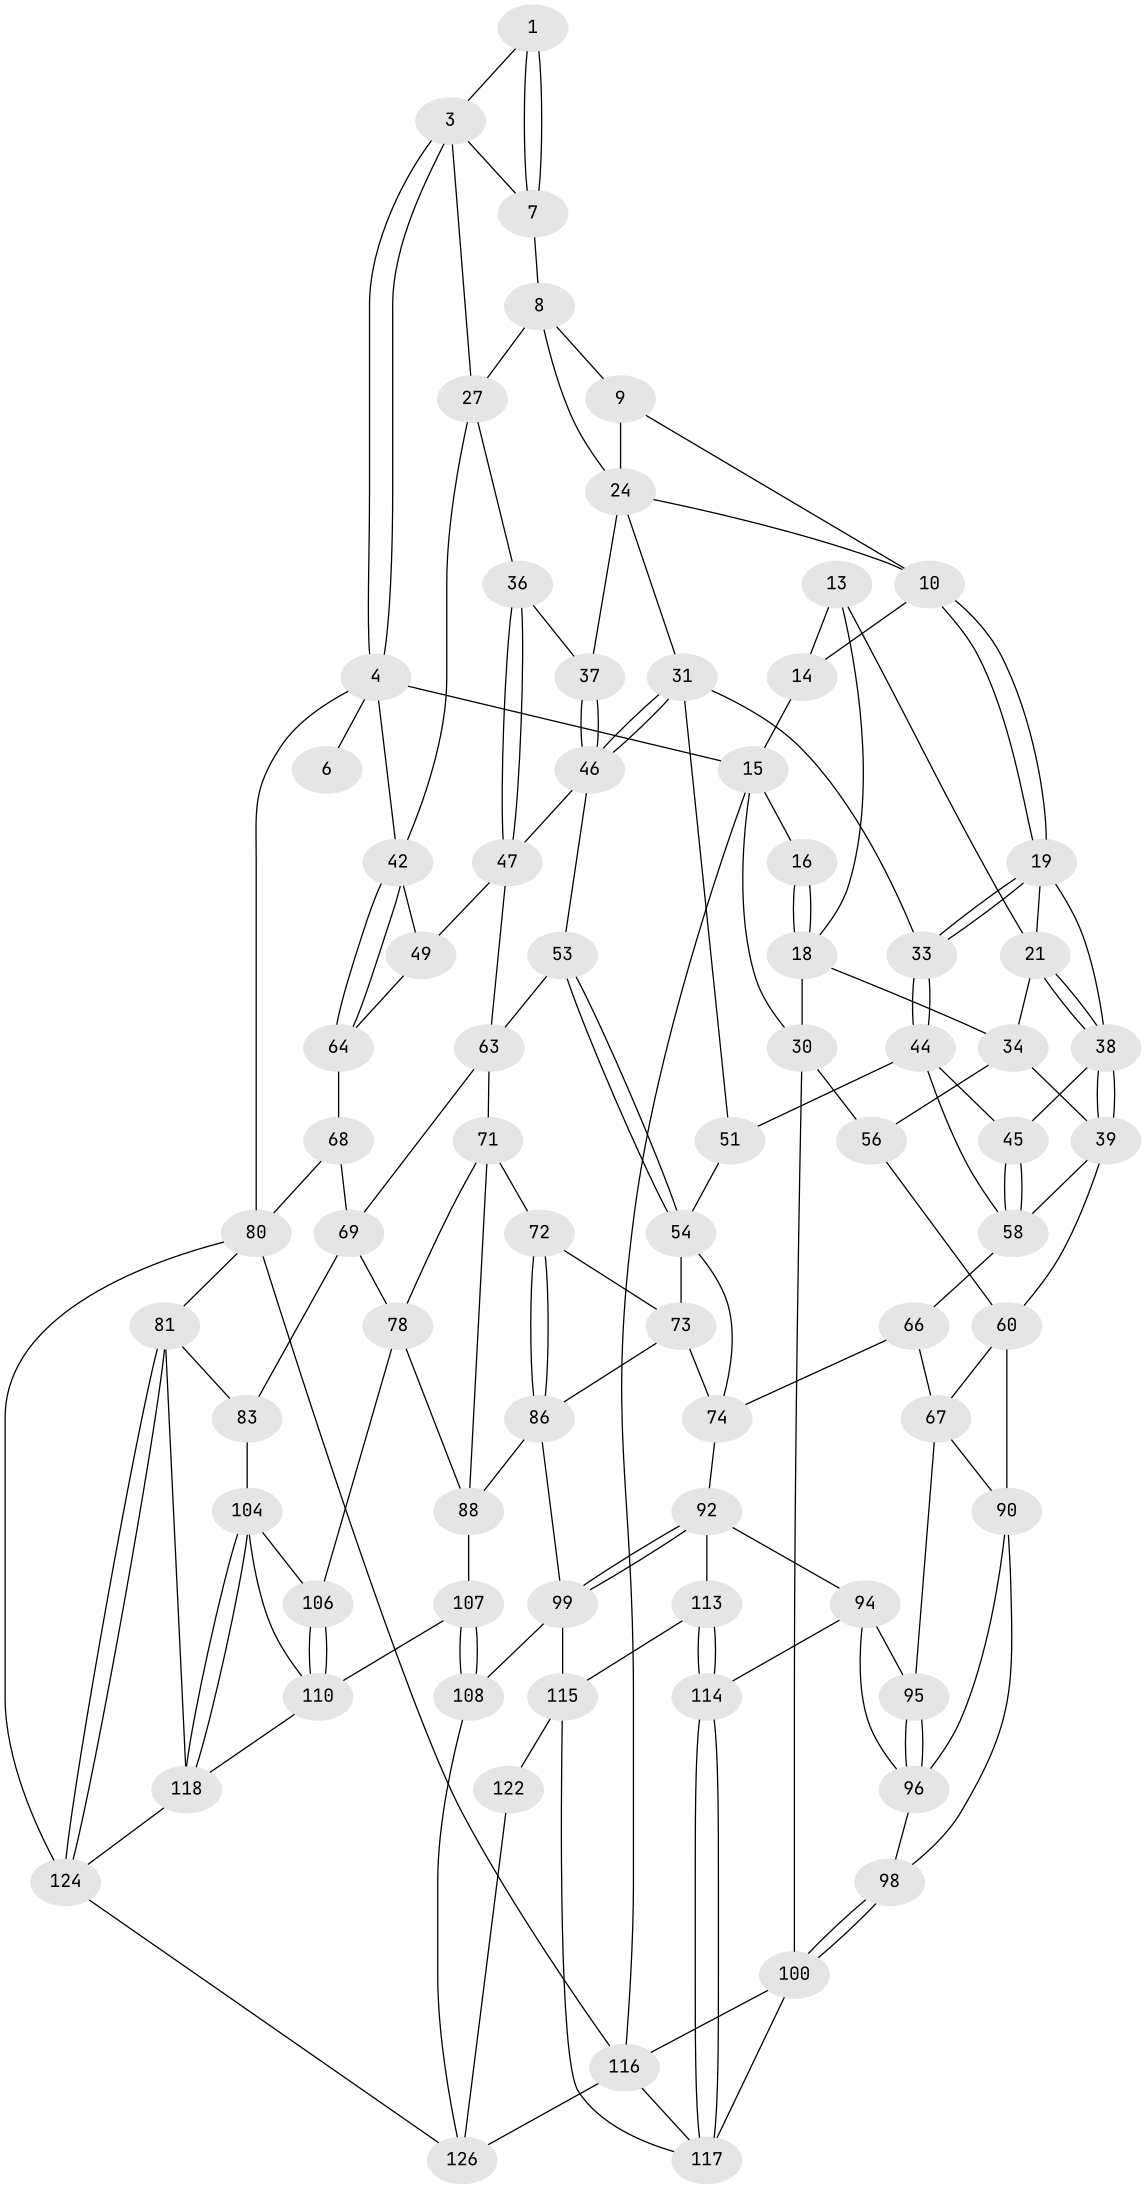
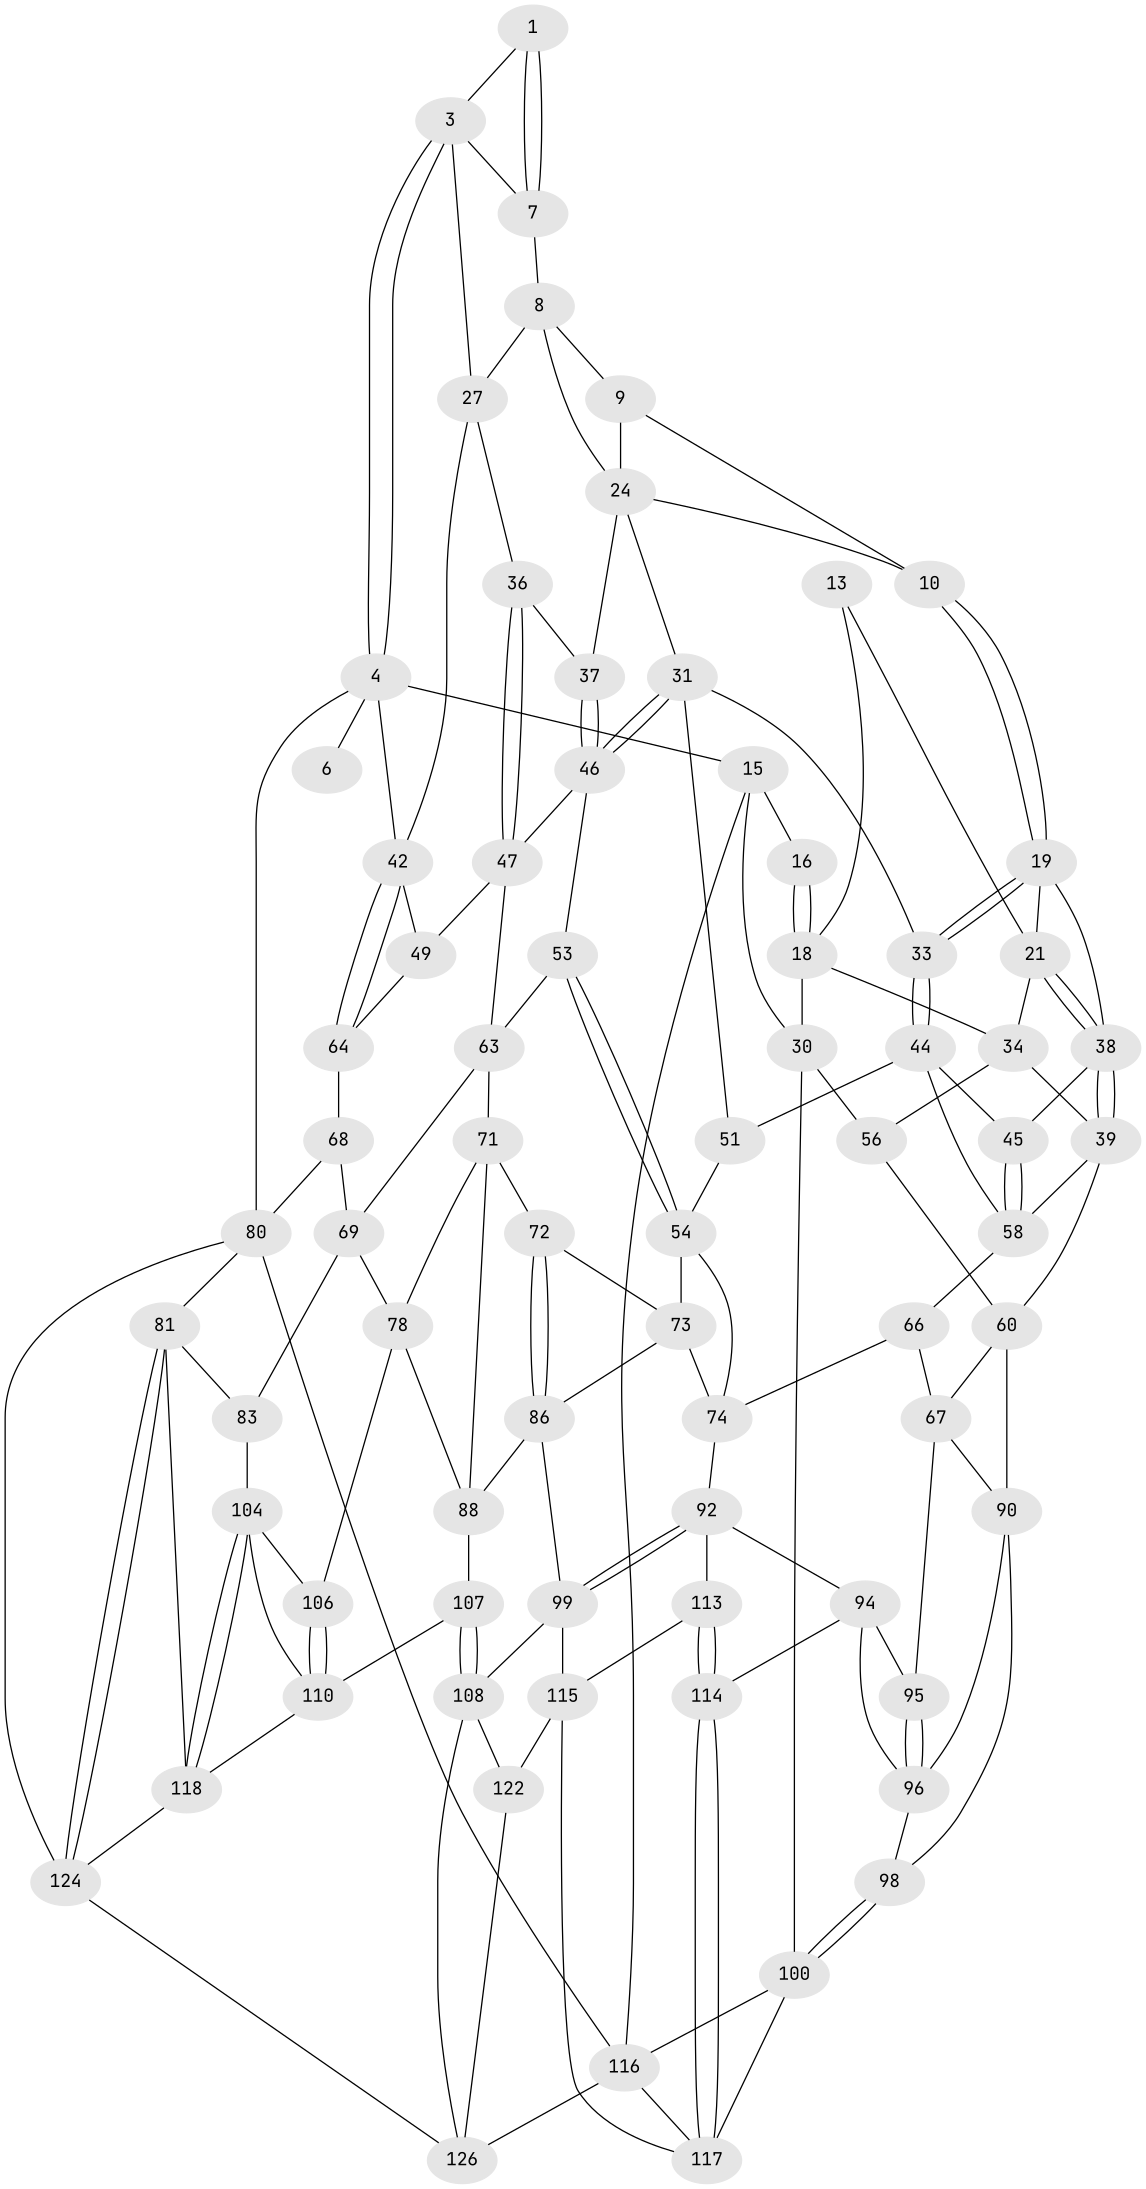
node "14": removed
edge "108" -- "122": added
